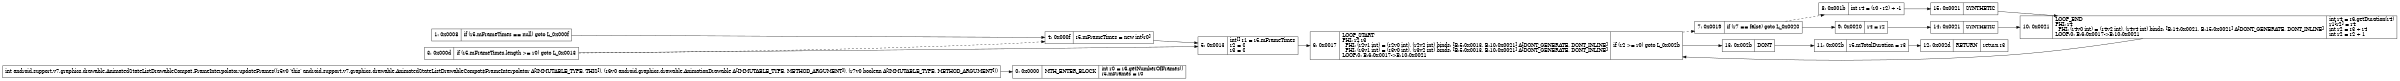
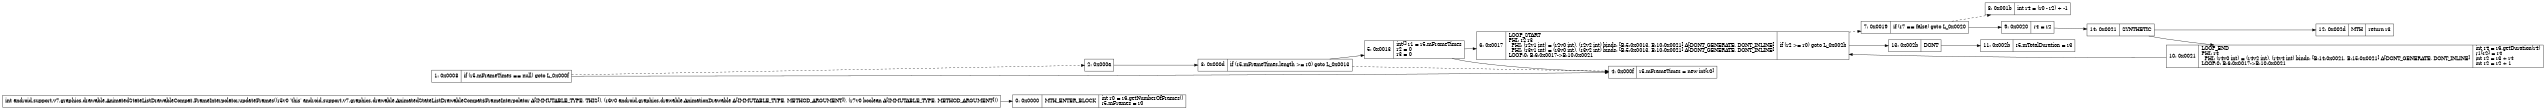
node "15: 0x0021": removed
edge "4: 0x000f" -> "5: 0x0013": reversed
edge "11: 0x002b" -> "12: 0x002d": now "14: 0x0021" -> "12: 0x002d"
node "12: 0x002d": text "RETURN" -> "MTH"
node "2: 0x000a": added
